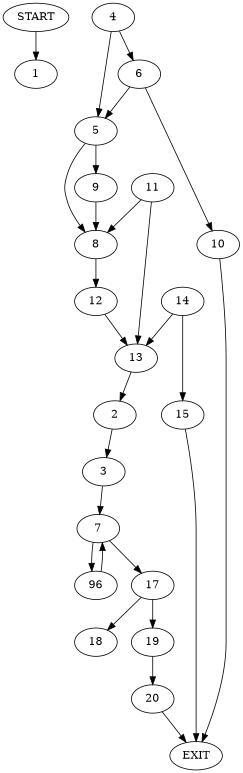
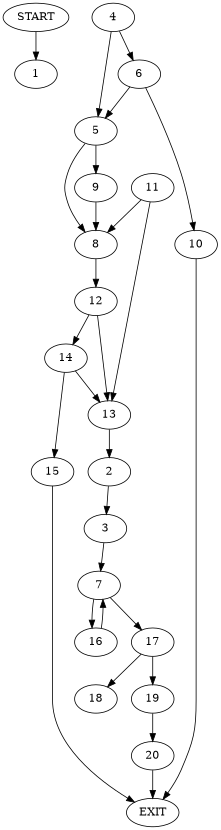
edge "12" -> "14": added
node "96": label "96" -> "16"
